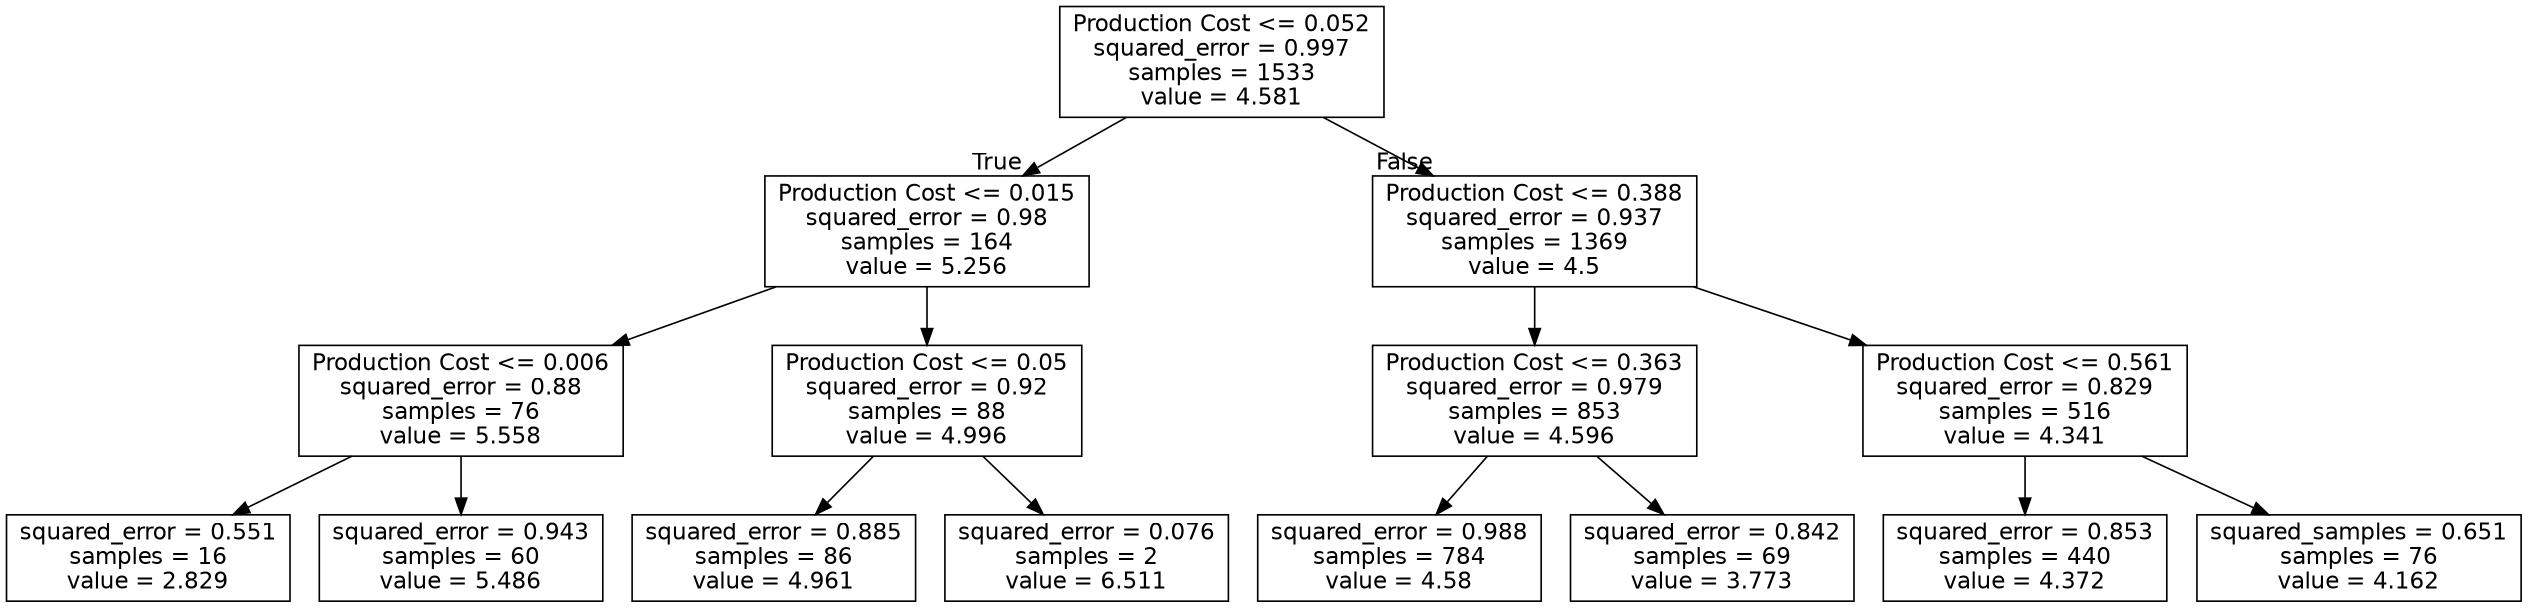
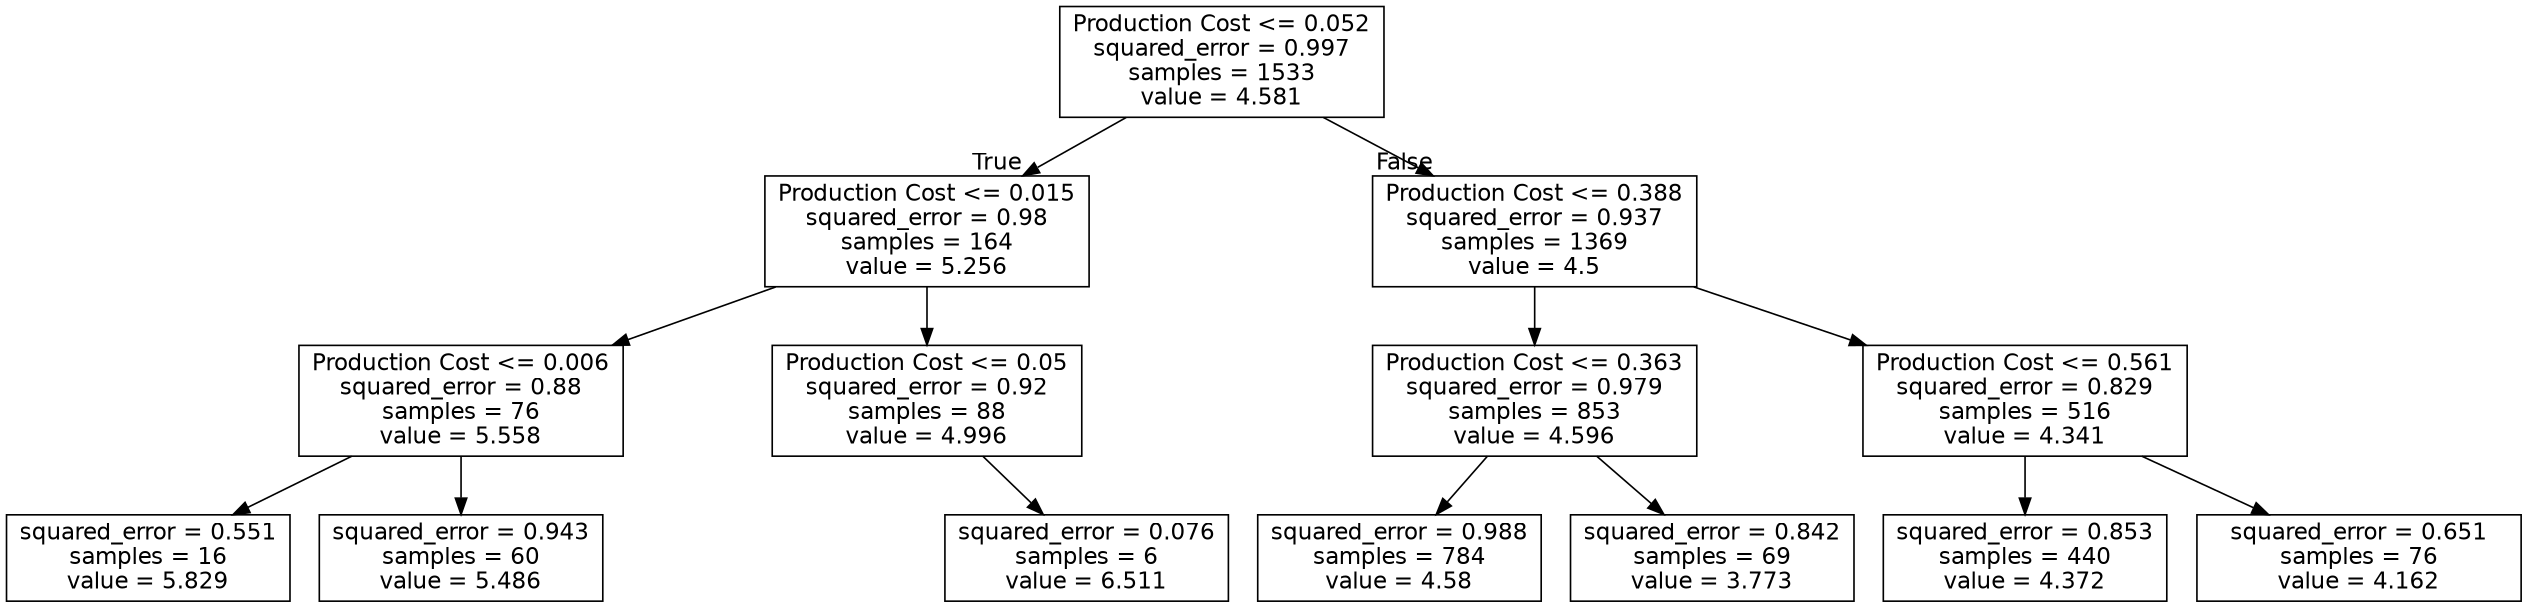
node "squared_error = 0.551 samples = 16 value = 2.829": label "squared_error = 0.551 samples = 16 value = 2.829" -> "squared_error = 0.551 samples = 16 value = 5.829"
node "squared_error = 0.885 samples = 86 value = 4.961": removed
node "squared_error = 0.076 samples = 2 value = 6.511": label "squared_error = 0.076 samples = 2 value = 6.511" -> "squared_error = 0.076 samples = 6 value = 6.511"
node "squared_samples = 0.651 samples = 76 value = 4.162": label "squared_samples = 0.651 samples = 76 value = 4.162" -> "squared_error = 0.651 samples = 76 value = 4.162"
